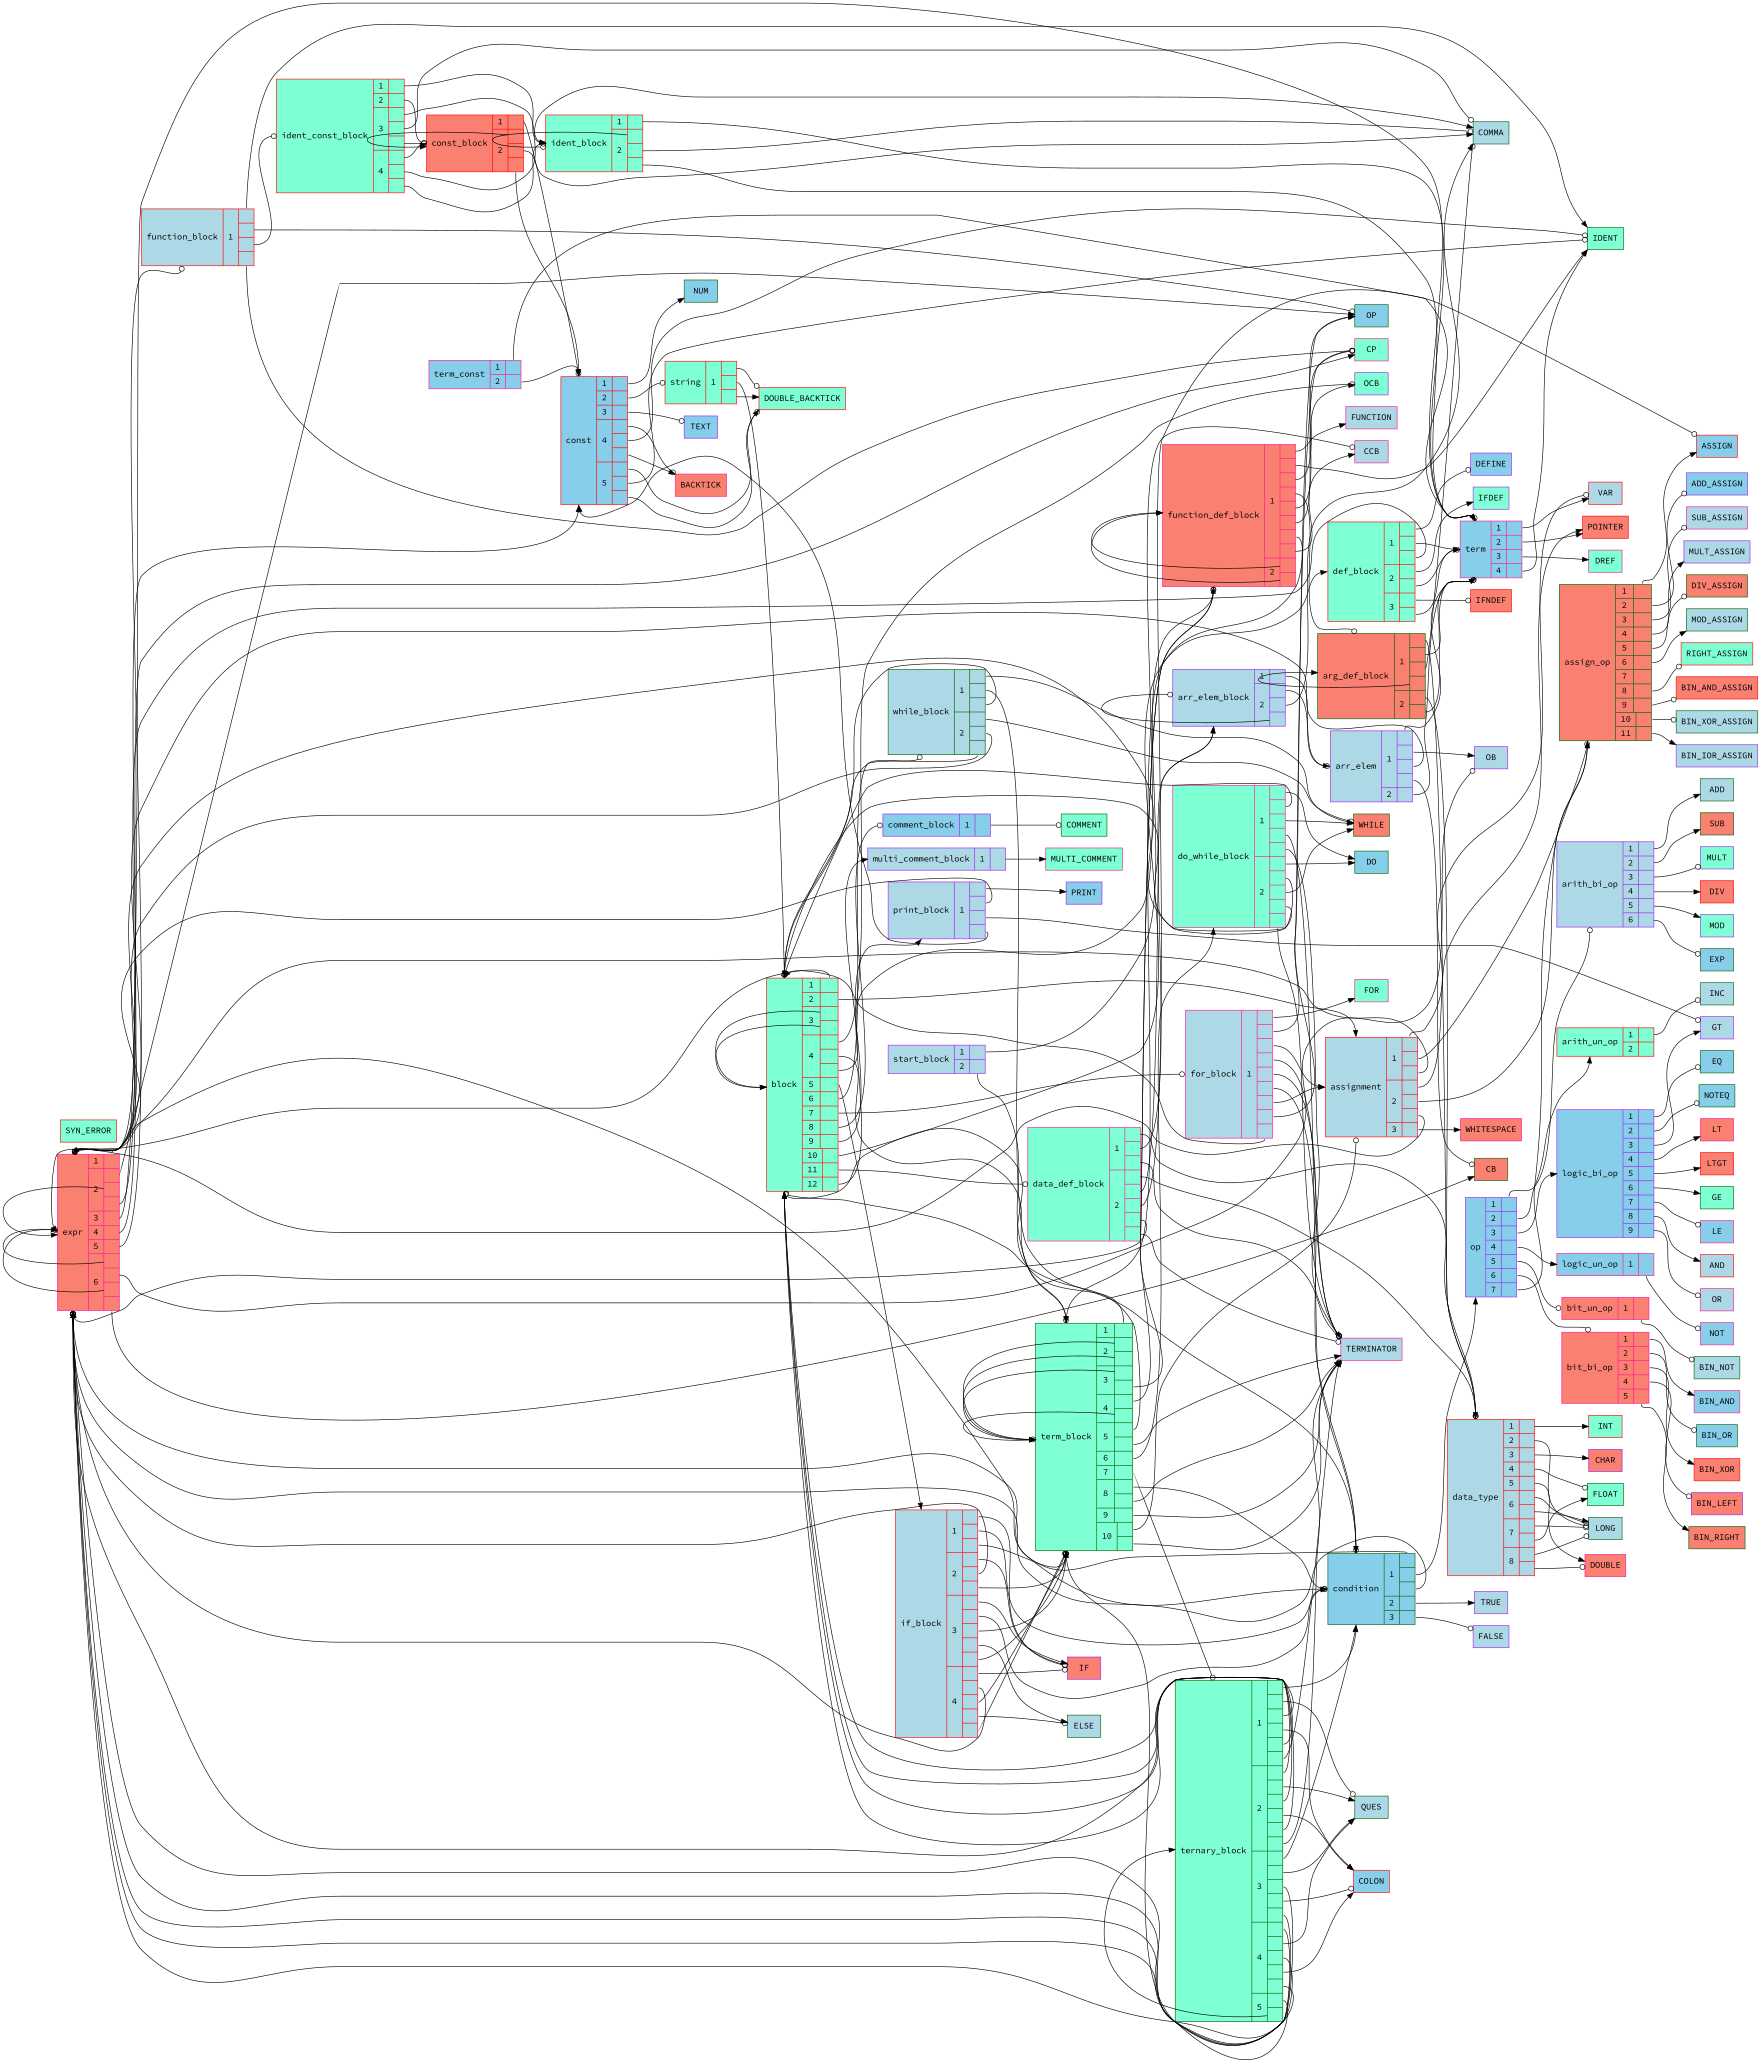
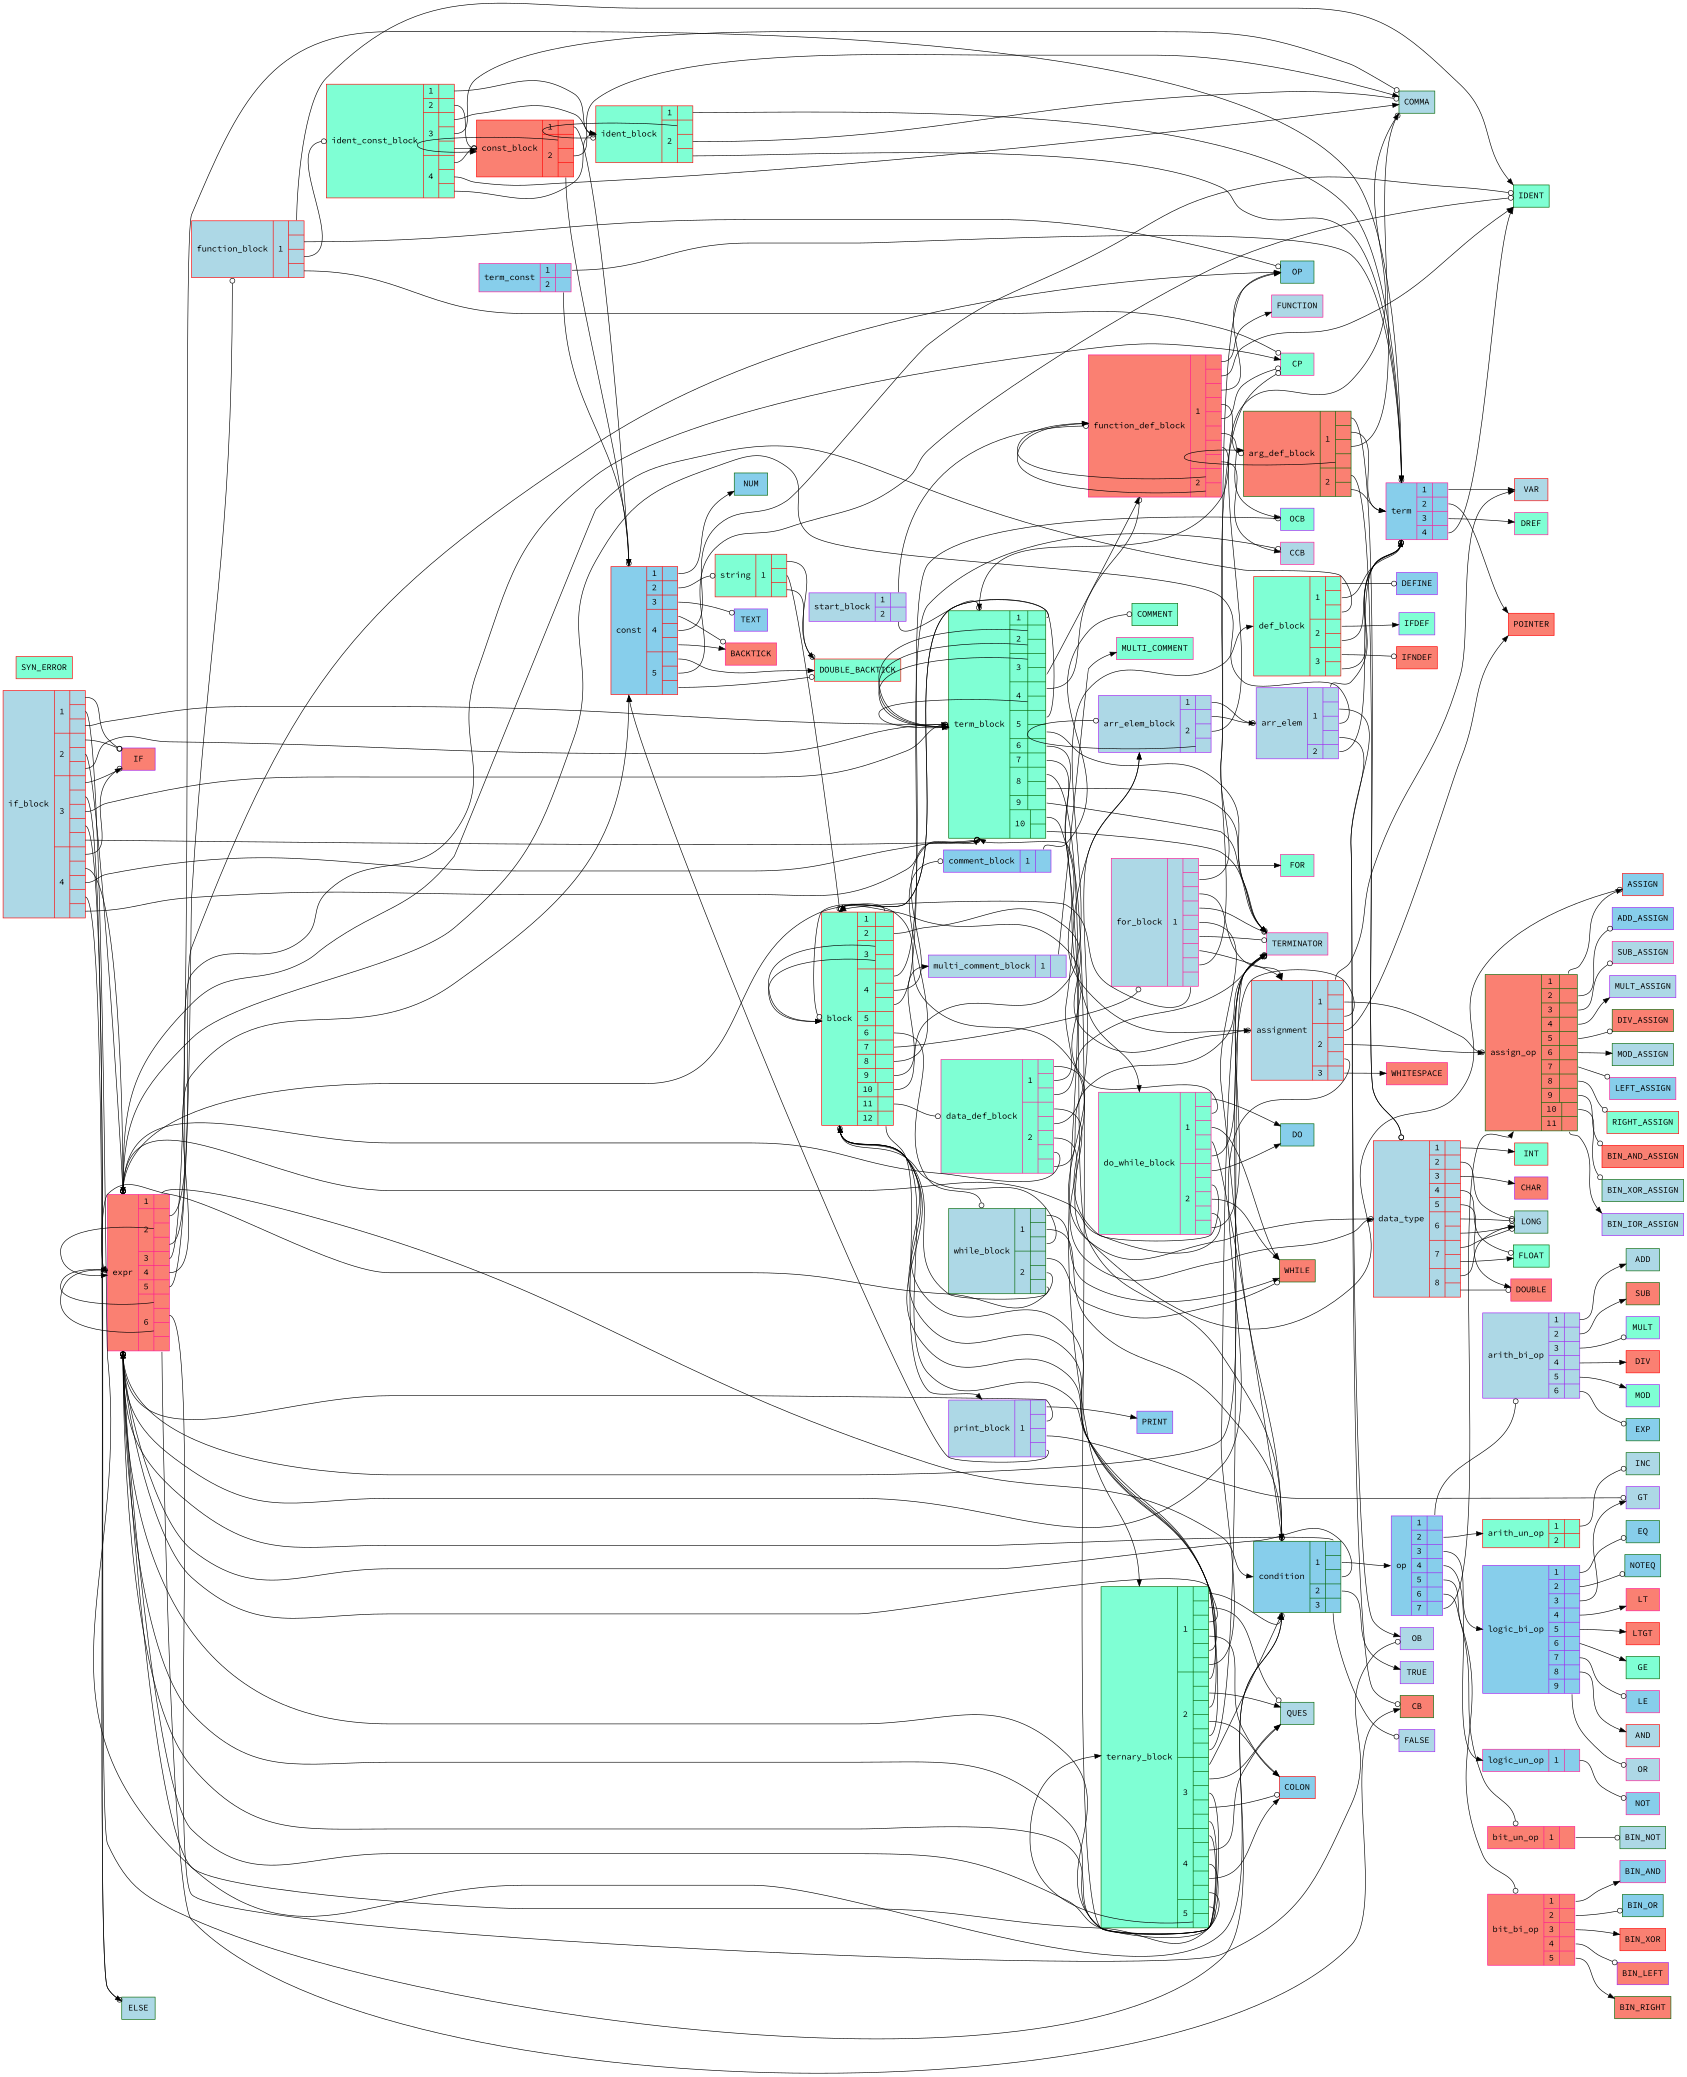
edge "assignment" -> "VAR": arrowhead odot -> normal
node "LEFT_ASSIGN": added
edge "block" -> "if_block": removed
edge "term_block" -> "ternary_block": arrowhead odot -> normal
